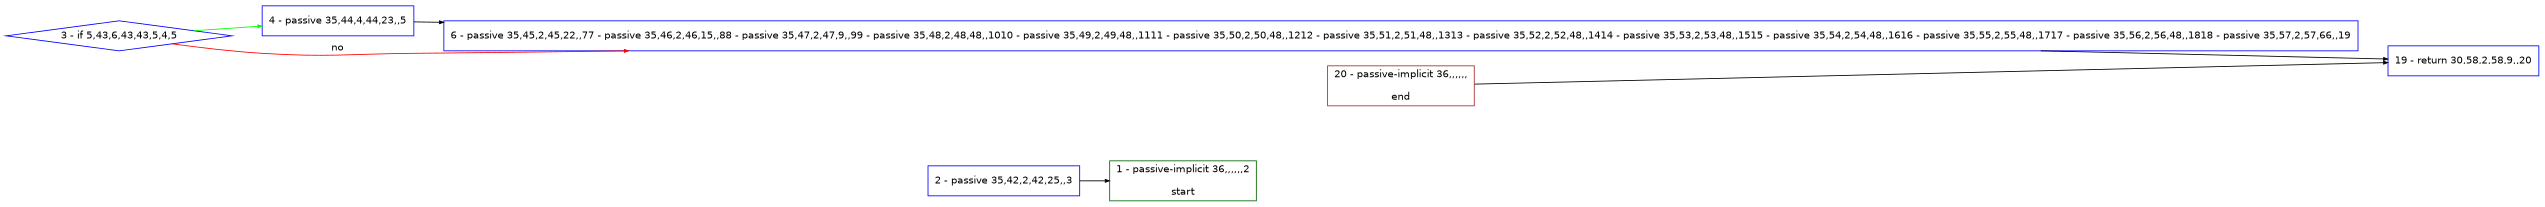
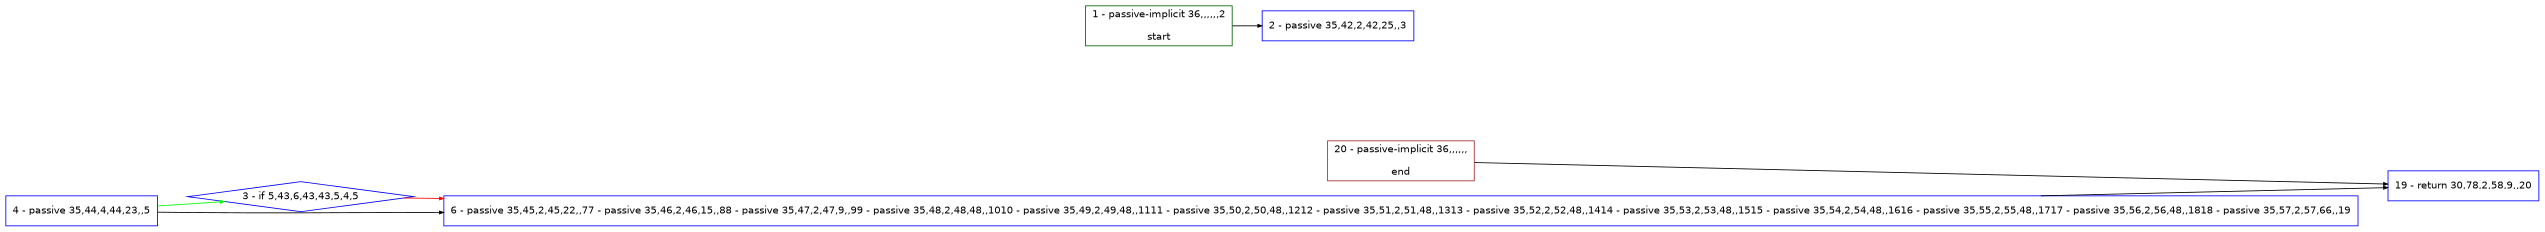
edge "3 - if 5,43,6,43,43,5,4,5" -> "4 - passive 35,44,4,44,23,,5": reversed
node "19 - return 30,58,2,58,9,,20": label "19 - return 30,58,2,58,9,,20" -> "19 - return 30,78,2,58,9,,20"
edge "2 - passive 35,42,2,42,25,,3" -> "1 - passive-implicit 36,,,,,,2 start": reversed
